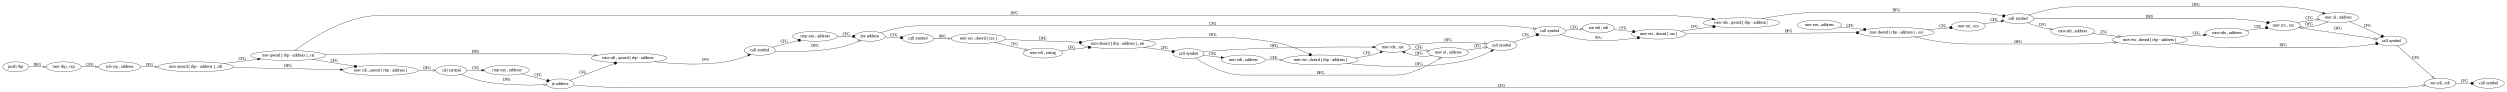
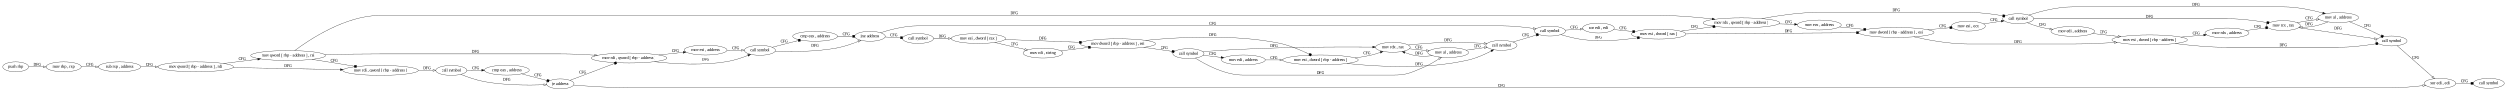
edge "mov rdx , qword [ rbp - address ]" -> "mov ecx , address": added, label "CFG"
node "mov esi , address": added
